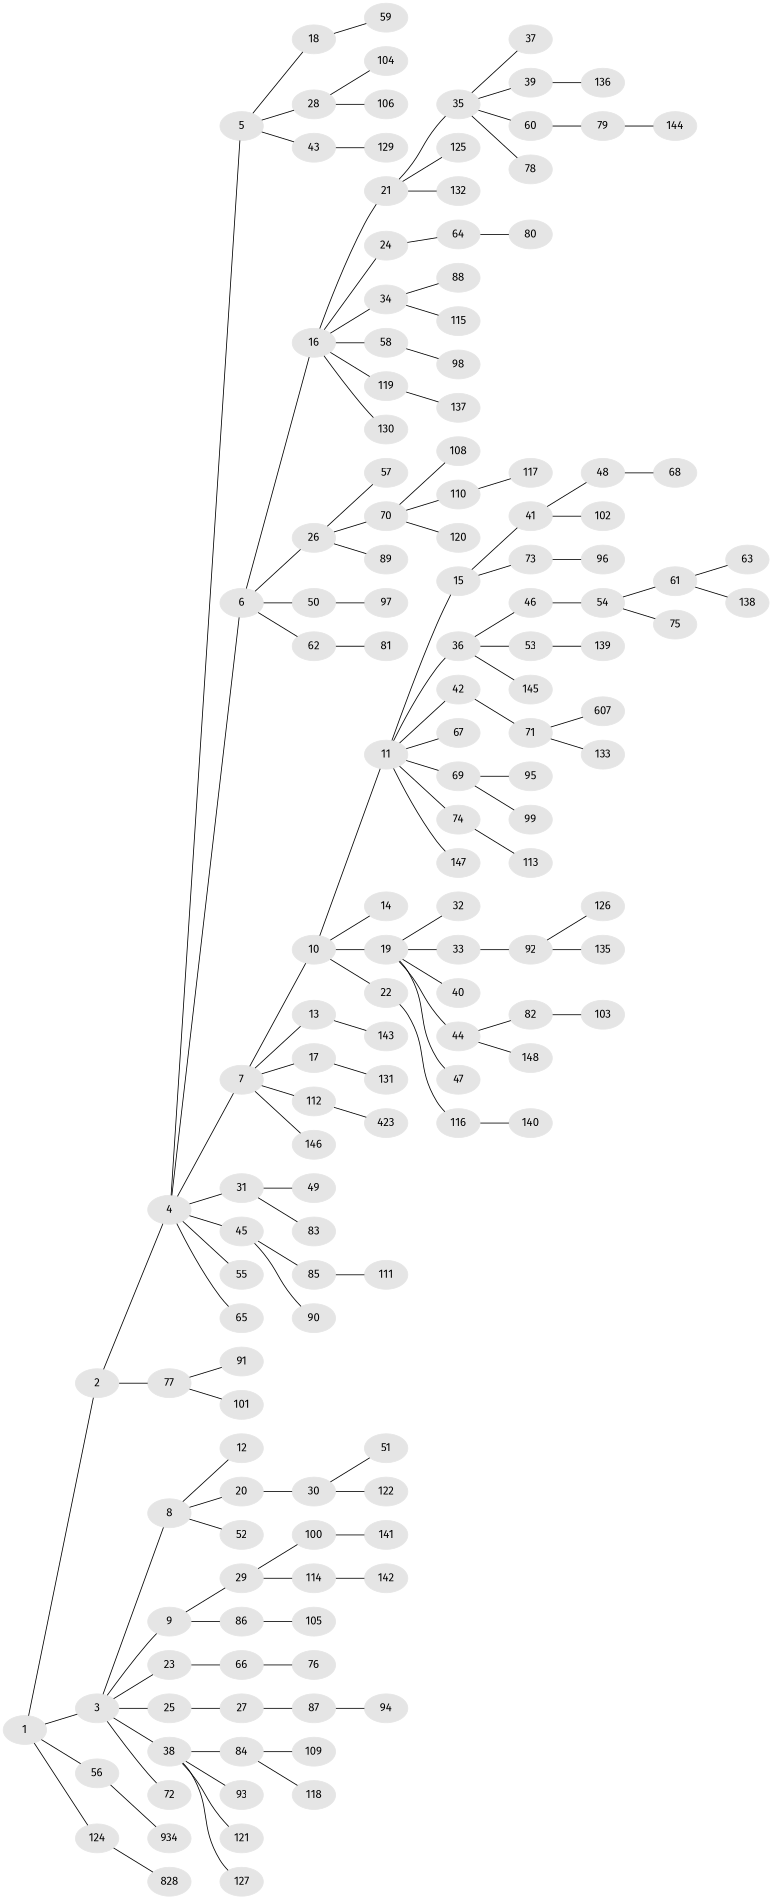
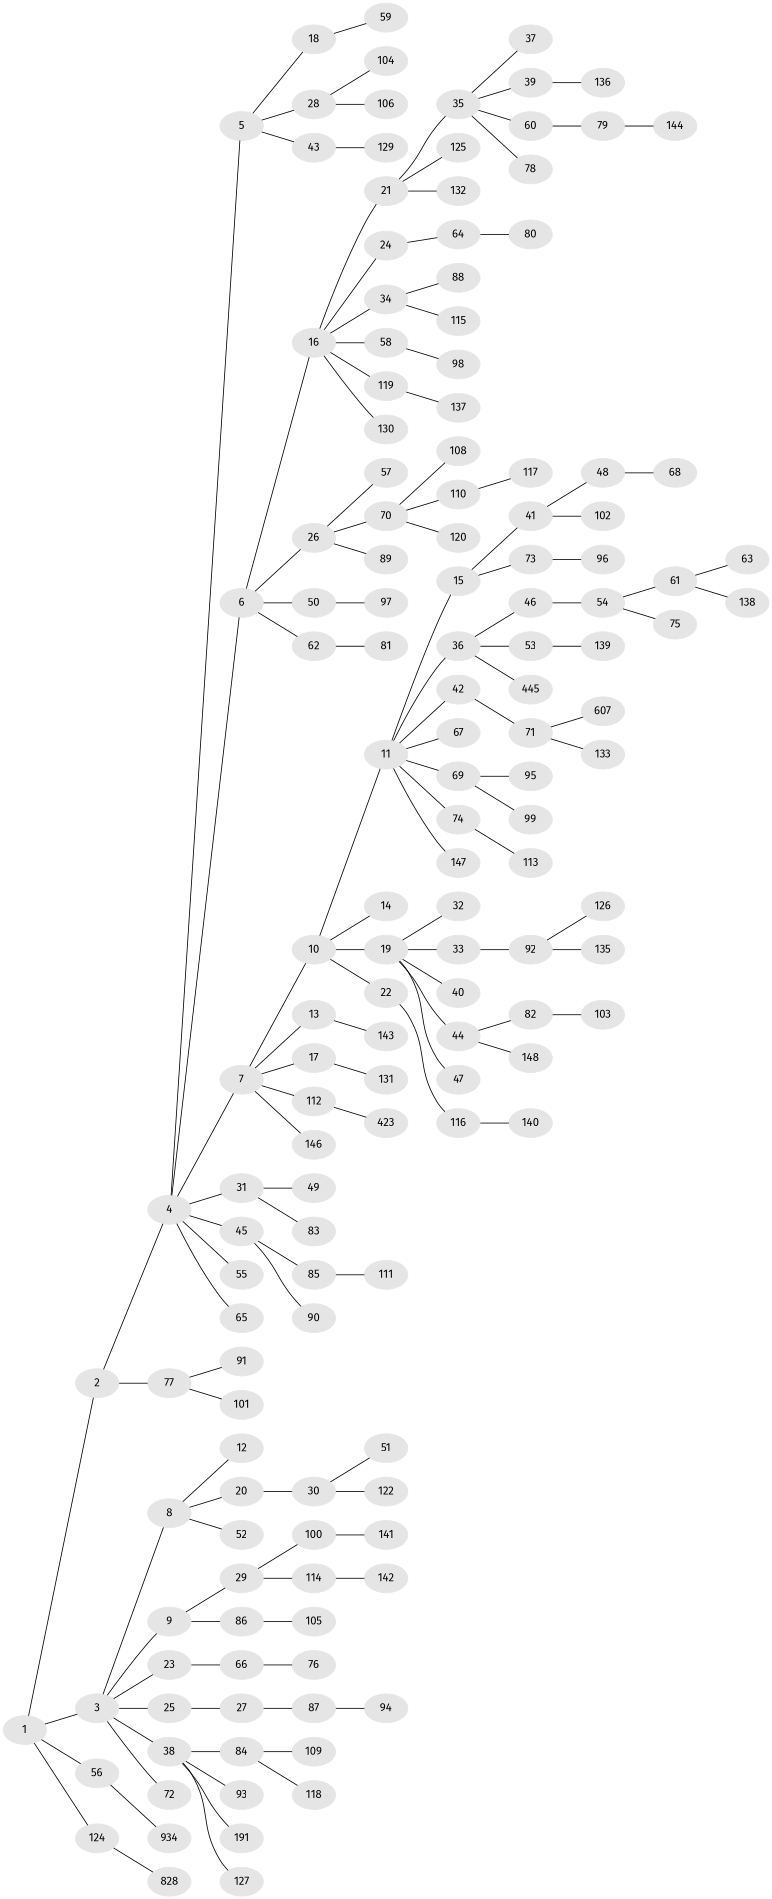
node "145": label "145" -> "445"
node "121": label "121" -> "191"
